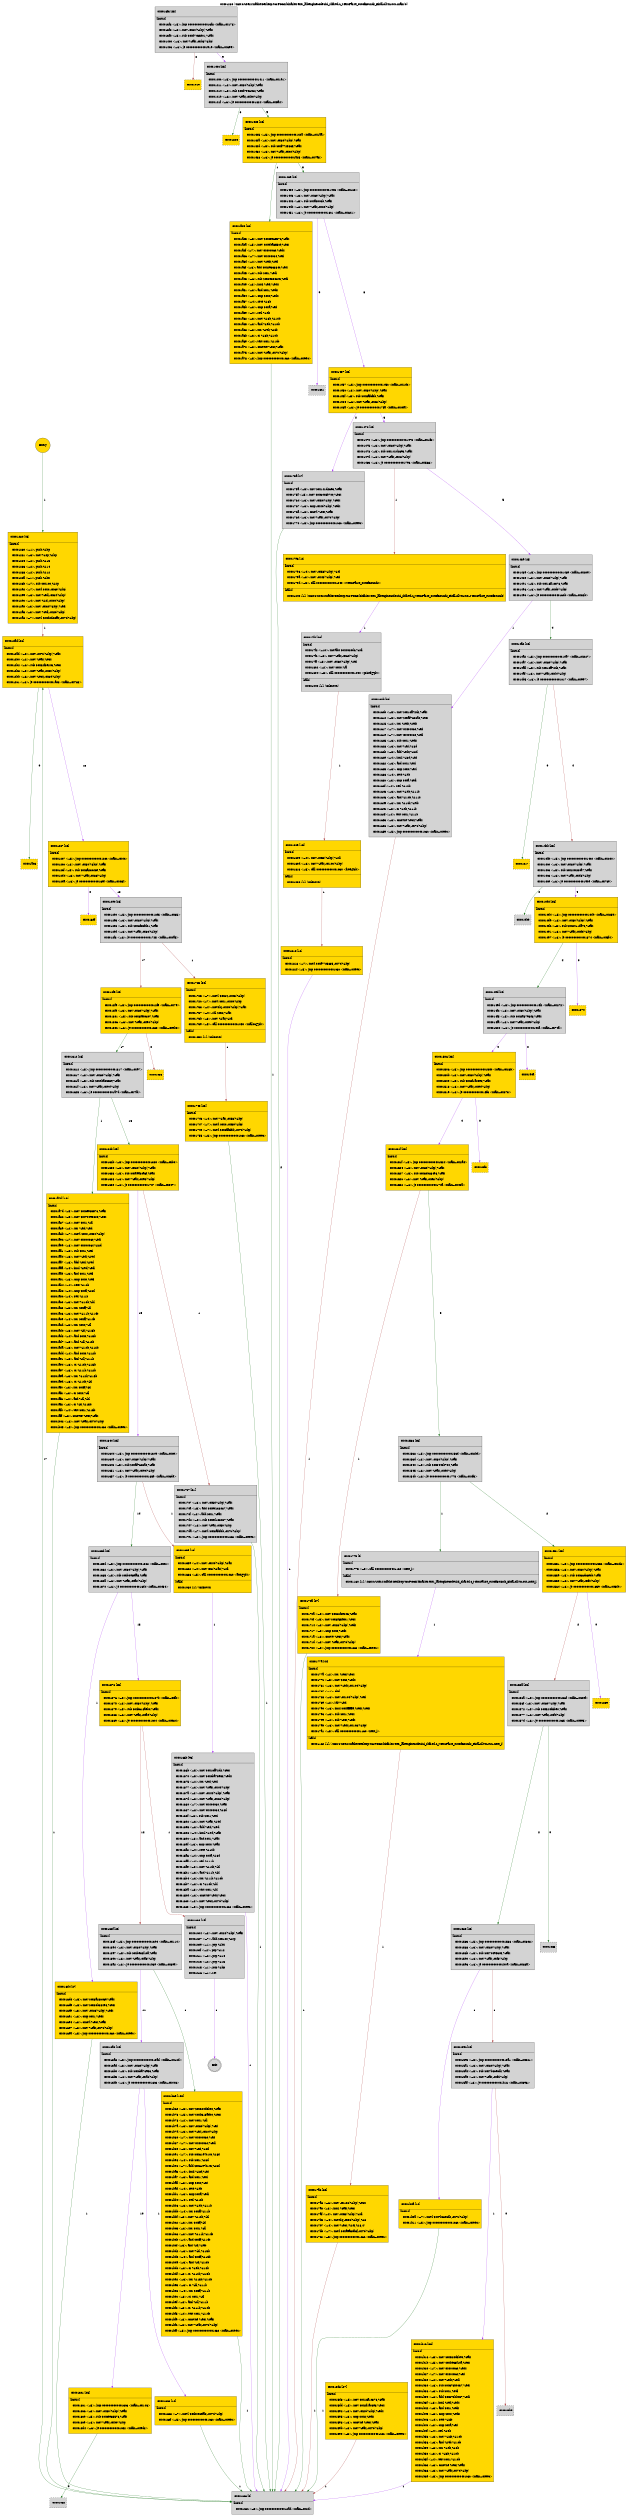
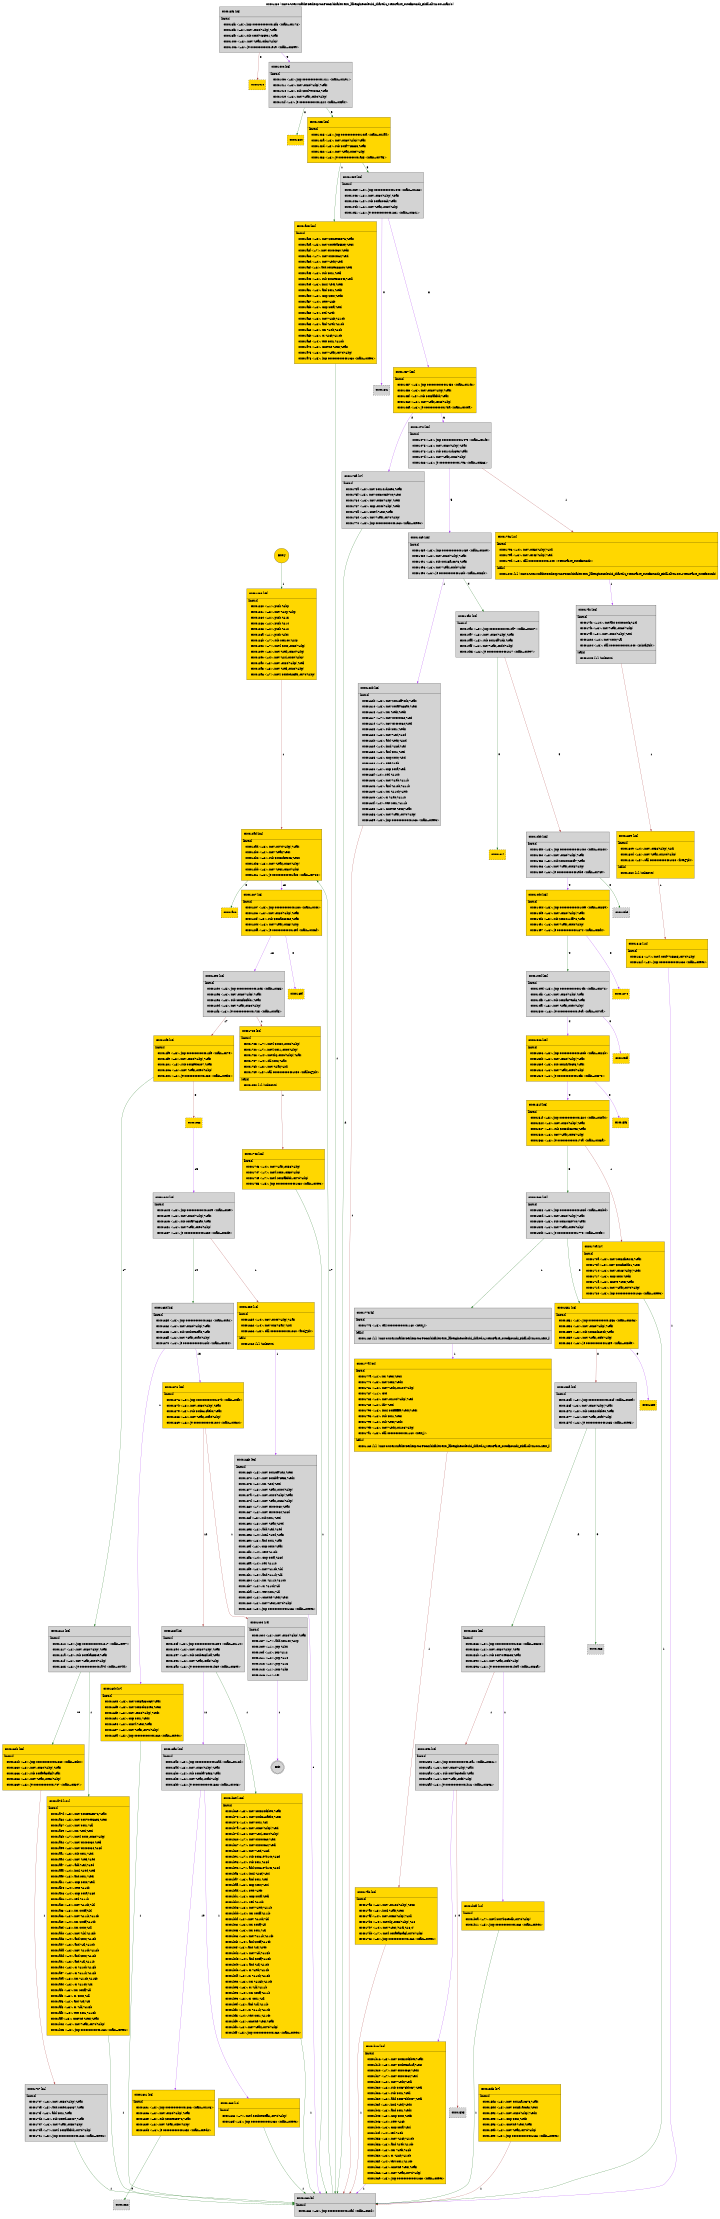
edge "0x40132b [25]" -> "0x401344 [25]": now "0x401c33" -> "0x401344 [25]"
